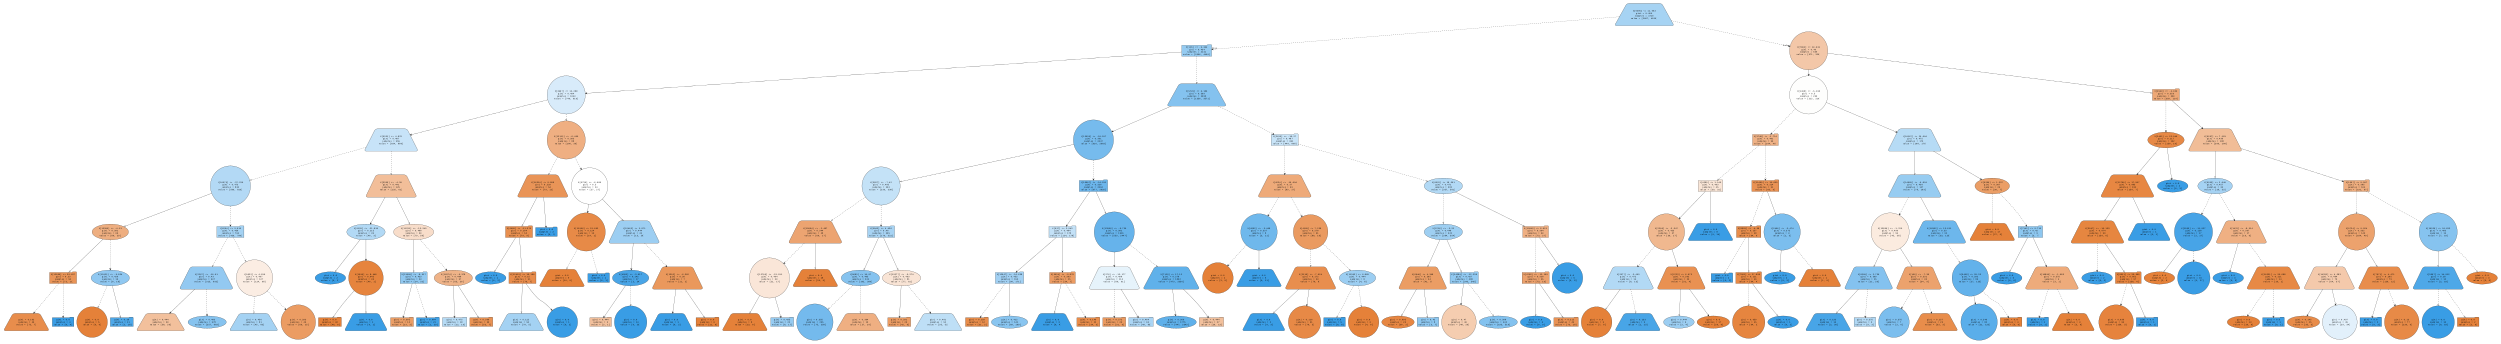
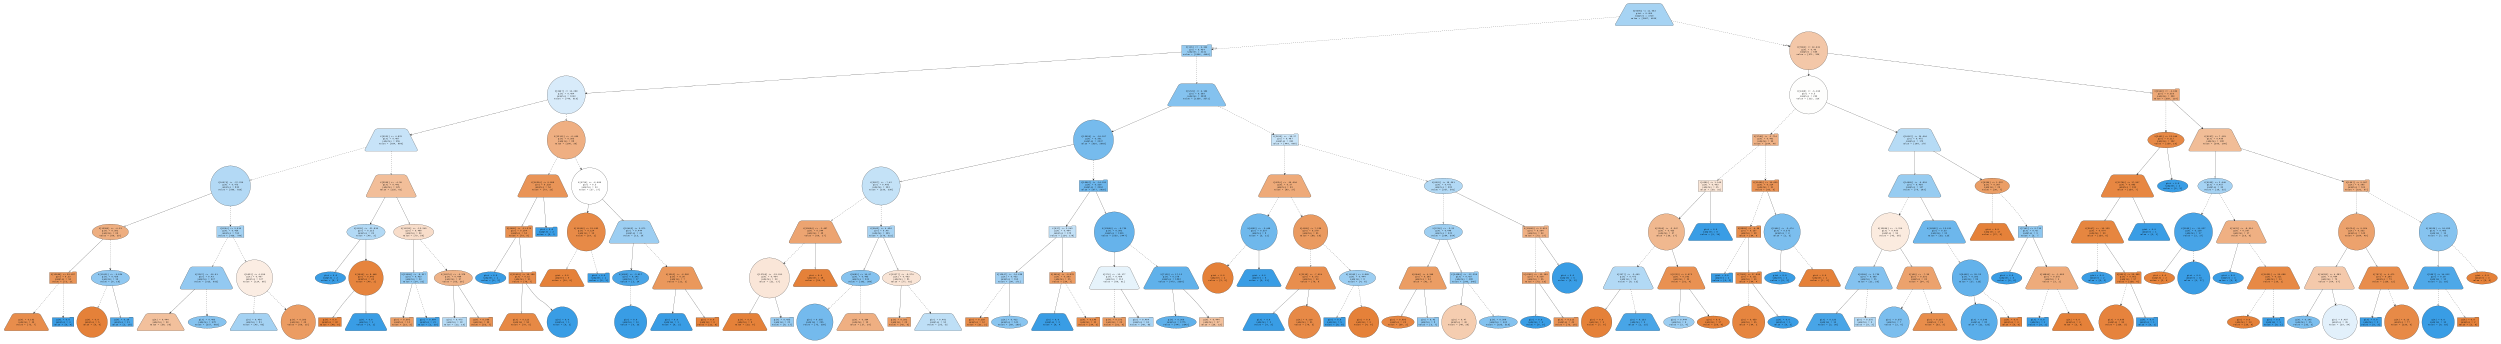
node "gini = 0.112 samples = 50 value = [79, 5]": fillcolor #399de575 -> #e58139ef
node "gini = 0.444 samples = 3 value = [2, 1]": removed
node "gini = 0.145 samples = 25 value = [35, 3]": fillcolor #e58139e9 -> #399de5aa
